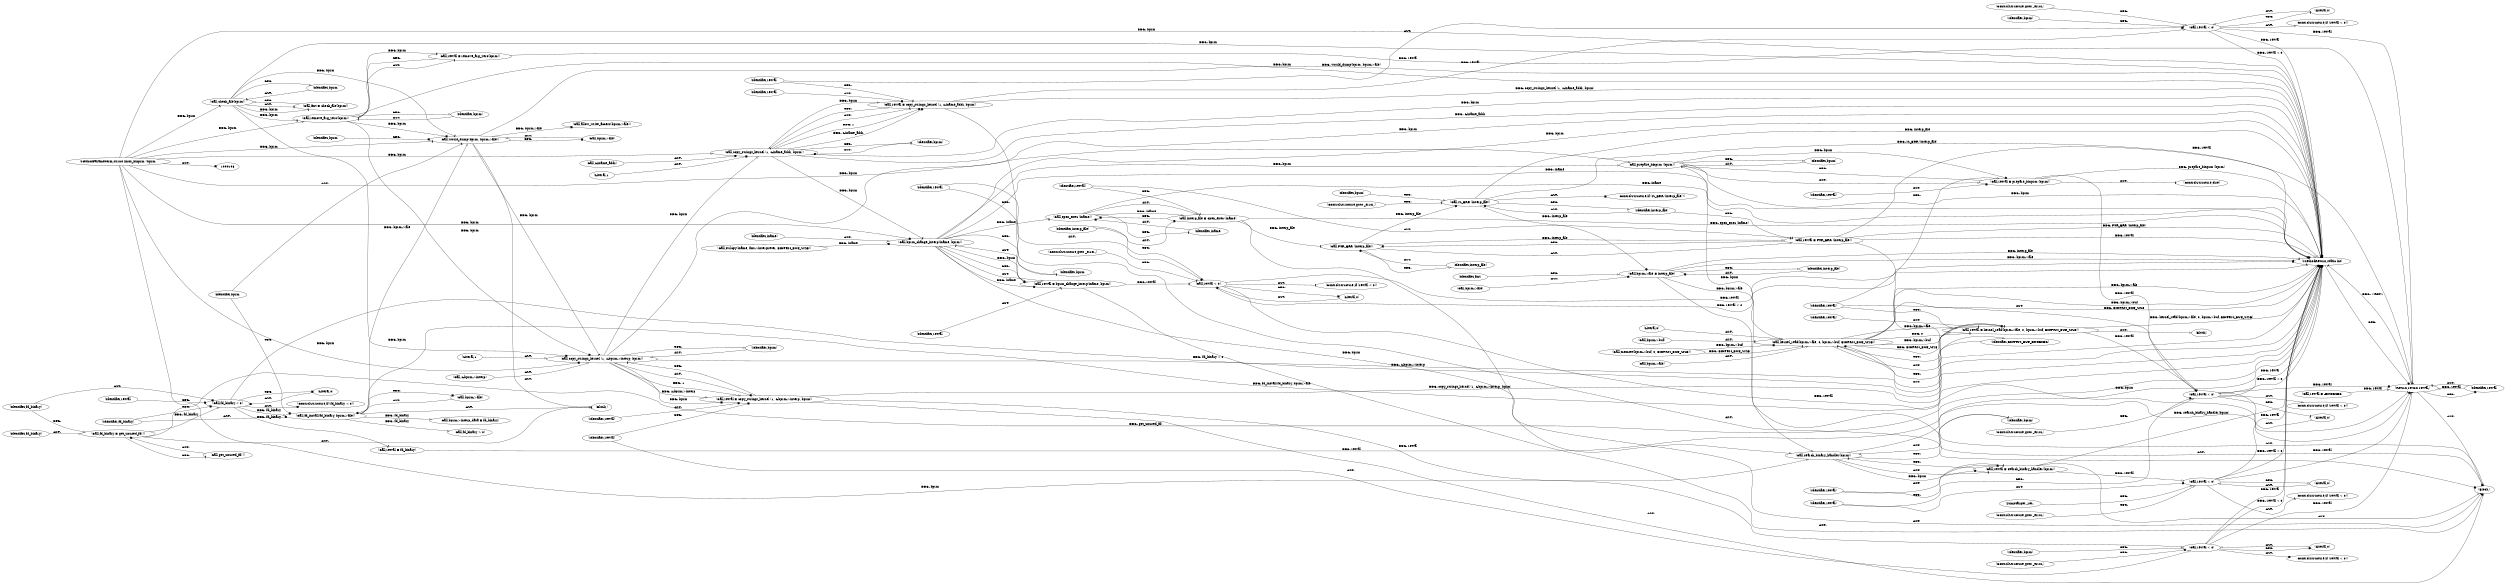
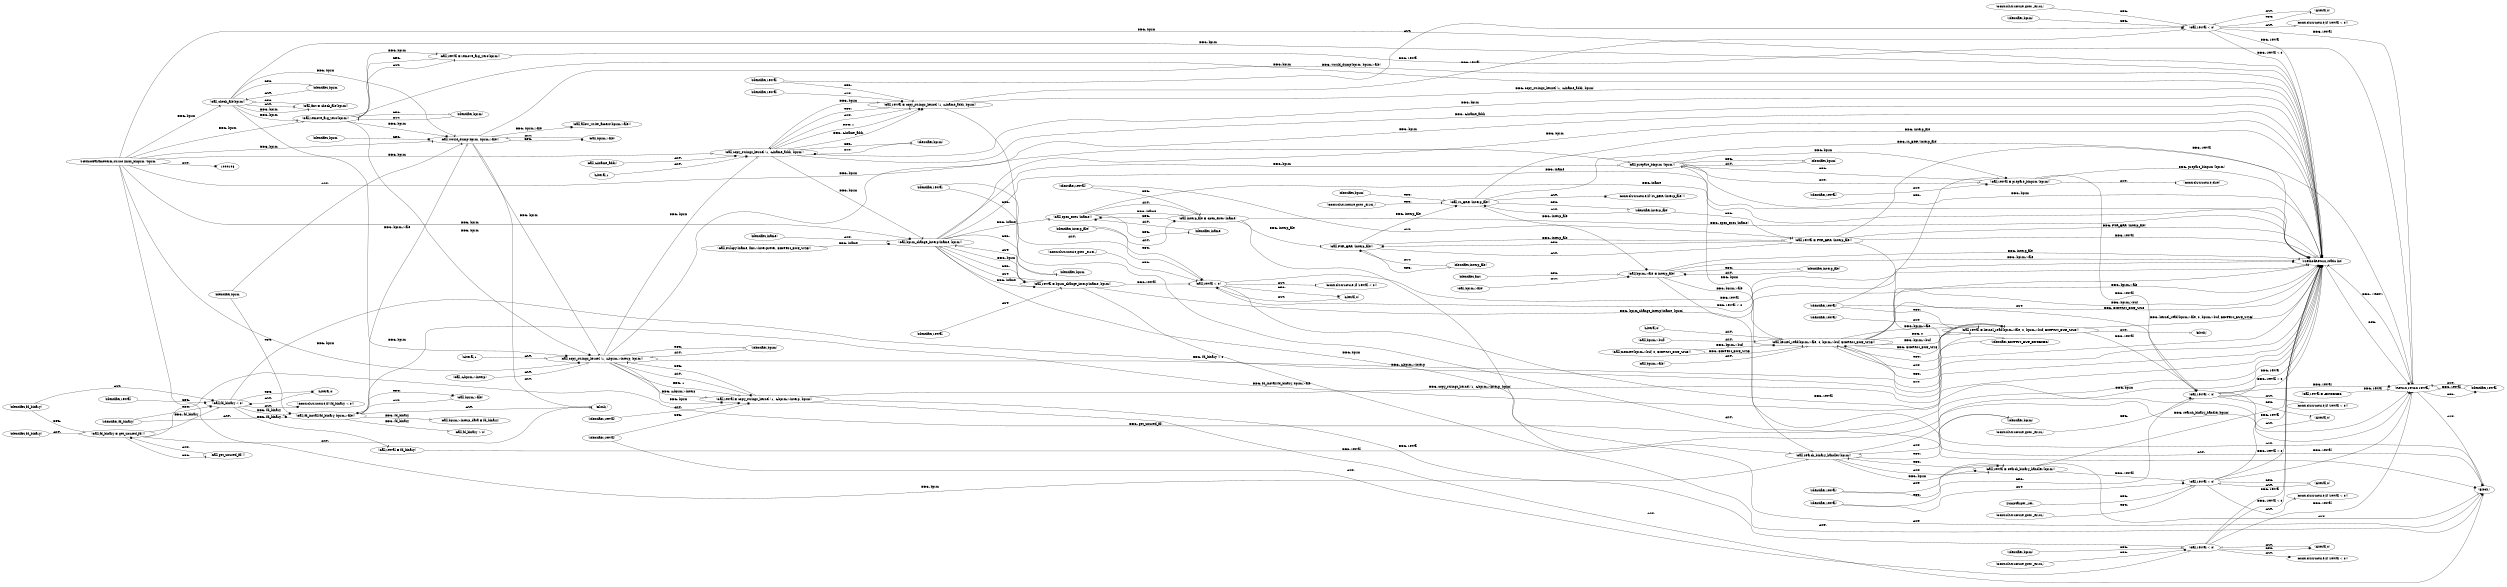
edge "(Call,retval = bprm_change_interp(iname, bprm))" -> "(MethodReturn,static int)": added, label "DDG: bprm_change_interp(iname, bprm)"
